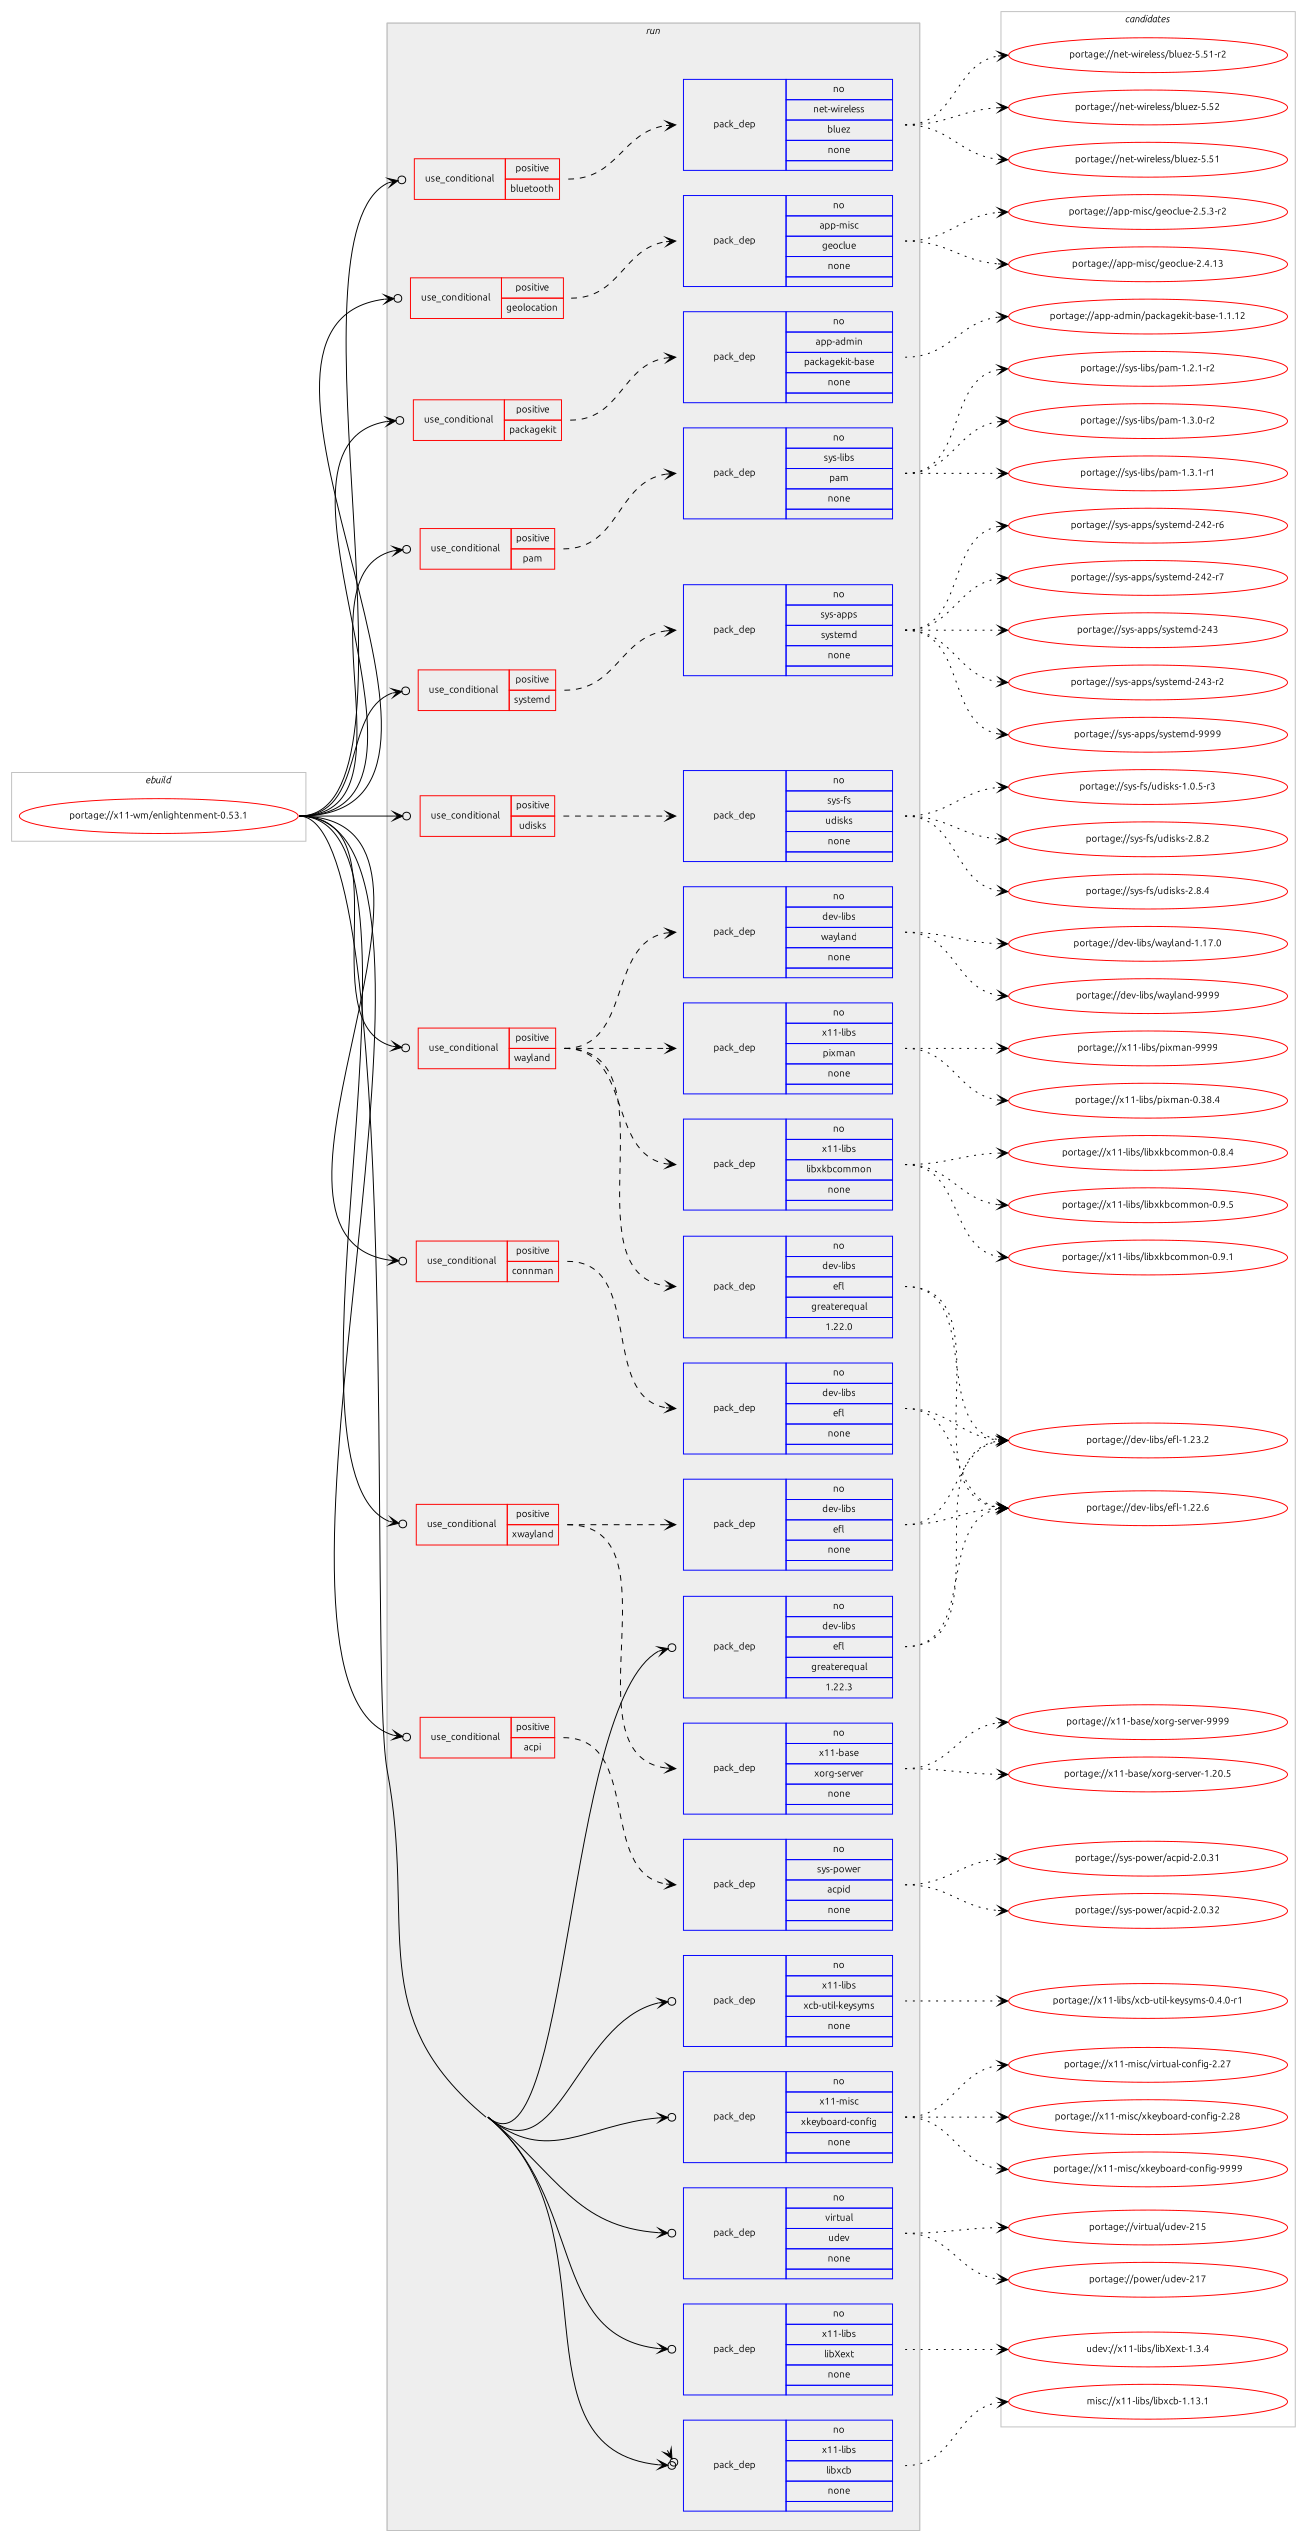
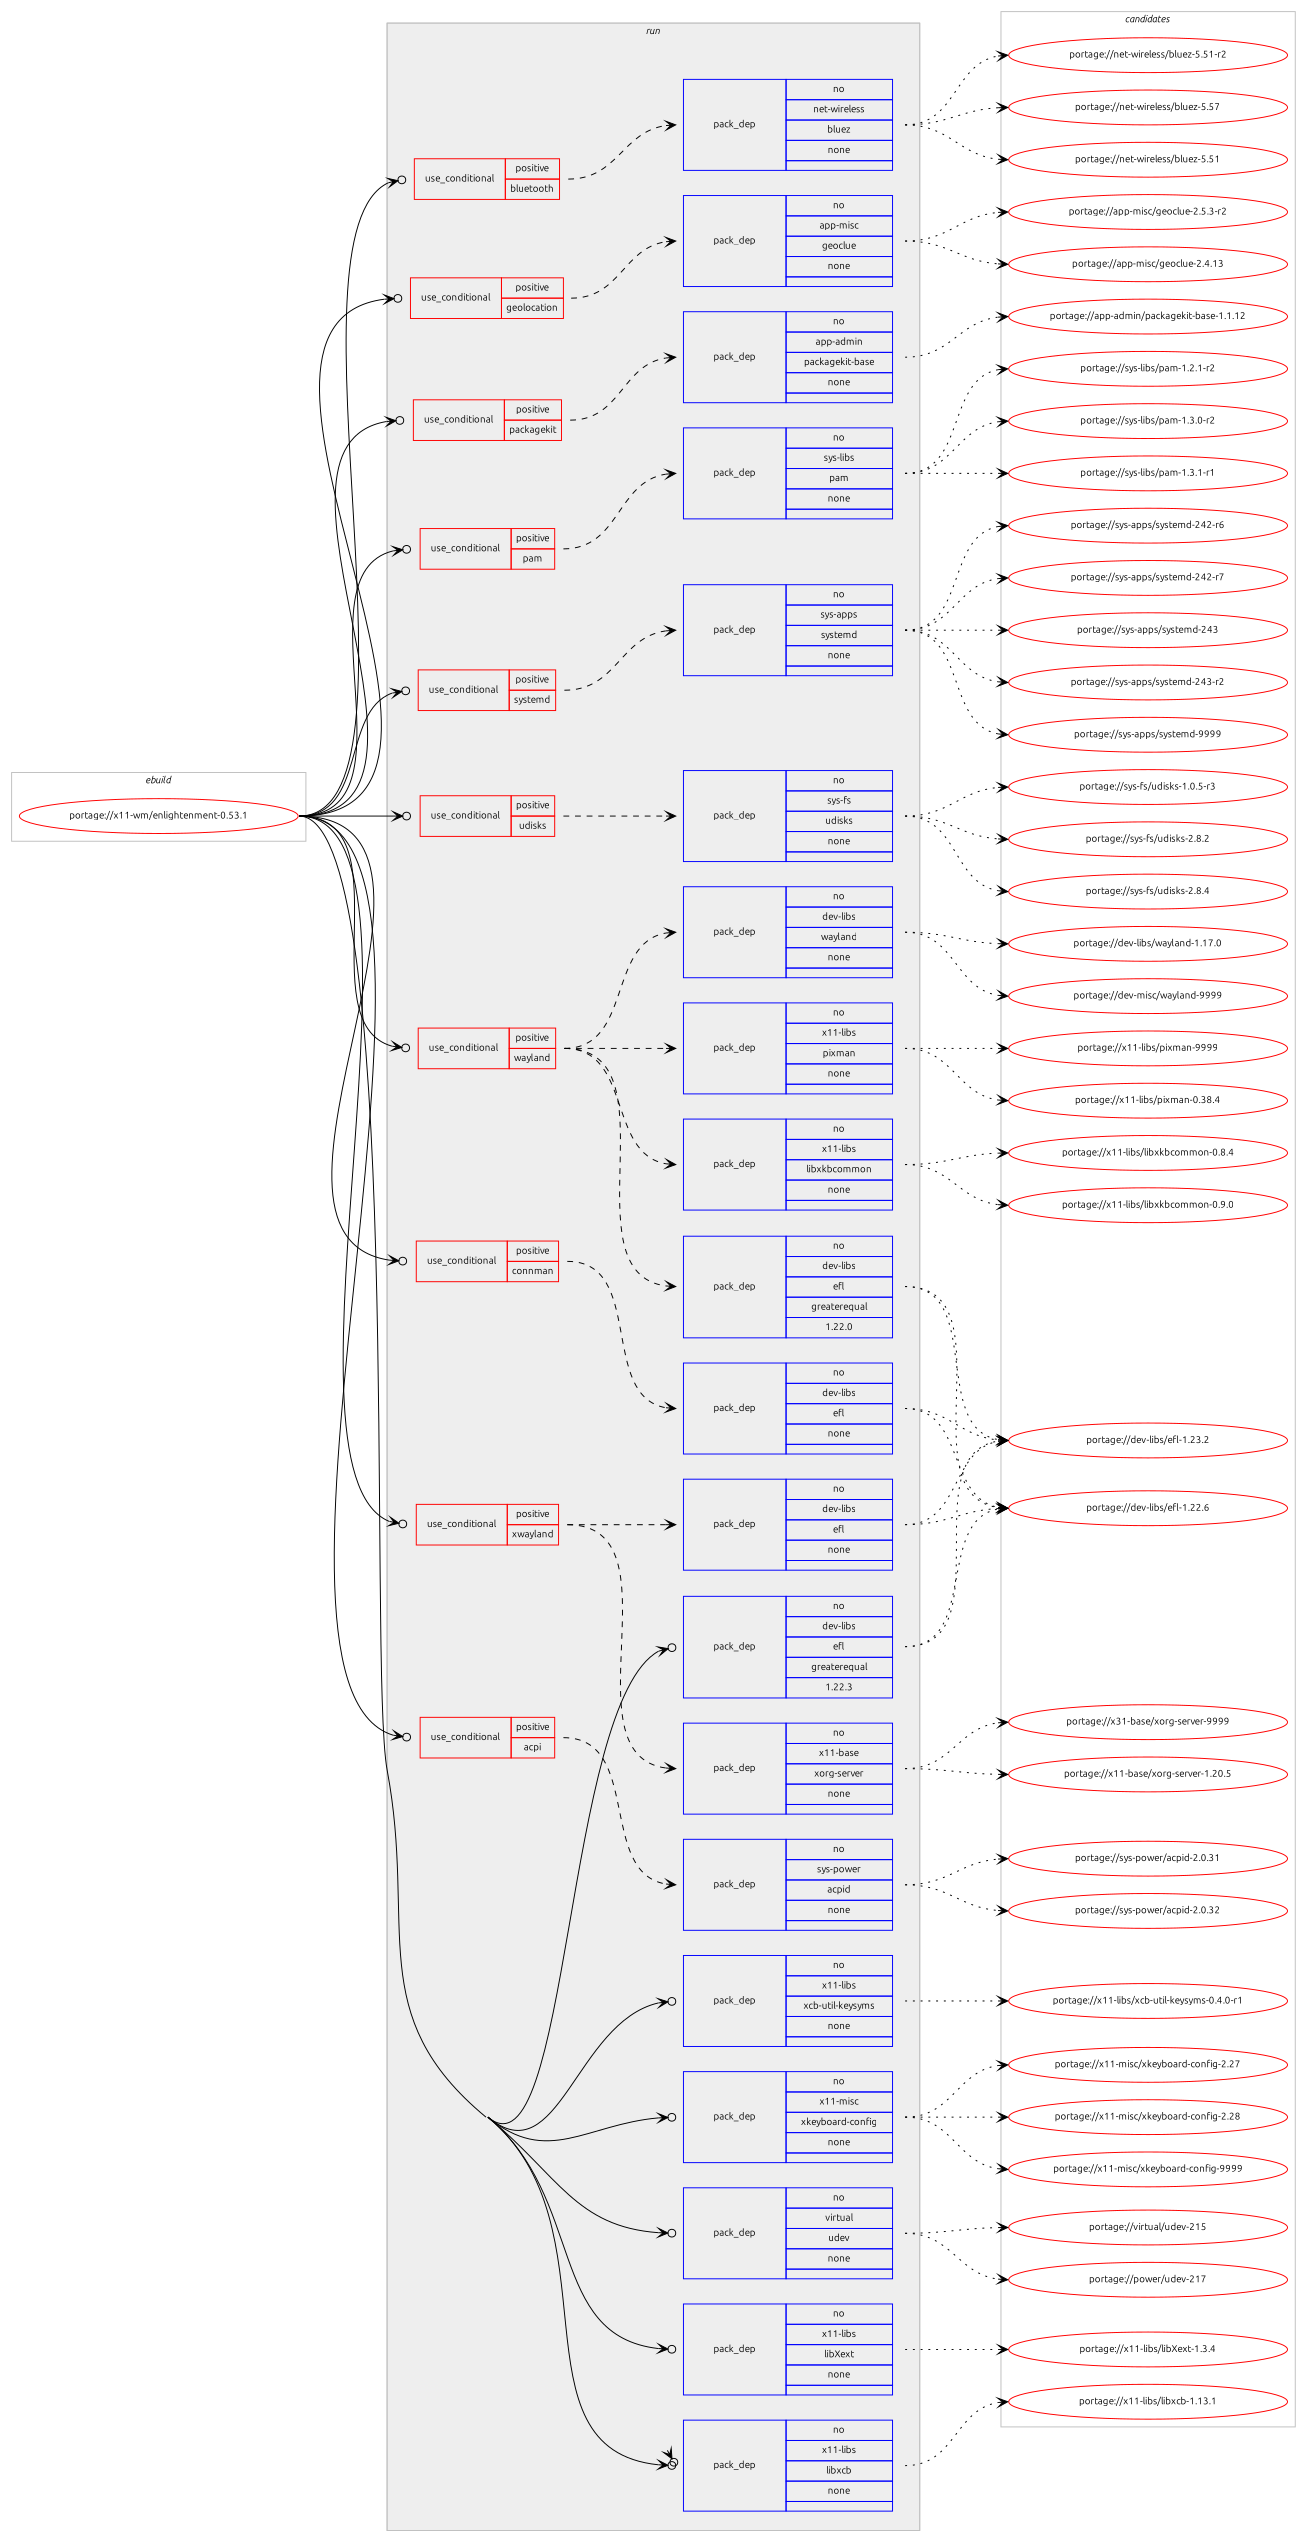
node "portage://net-wireless/bluez-5.52": label "portage://net-wireless/bluez-5.52" -> "portage://net-wireless/bluez-5.57"
node "portage://dev-libs/wayland-9999": label "portage://dev-libs/wayland-9999" -> "portage://dev-misc/wayland-9999"
node "portage://x11-libs/libxkbcommon-0.9.5": label "portage://x11-libs/libxkbcommon-0.9.5" -> "portage://x11-libs/libxkbcommon-0.9.0"
node "portage://x11-libs/libxkbcommon-0.9.1": removed
node "portage://x11-base/xorg-server-9999": label "portage://x11-base/xorg-server-9999" -> "portage://x31-base/xorg-server-9999"
node "portage://x11-misc/virtual-config-2.27": label "portage://x11-misc/virtual-config-2.27" -> "portage://x11-misc/xkeyboard-config-2.27"
node "udev://x11-libs/libXext-1.3.4": label "udev://x11-libs/libXext-1.3.4" -> "portage://x11-libs/libXext-1.3.4"
node "misc://x11-libs/libxcb-1.13.1": label "misc://x11-libs/libxcb-1.13.1" -> "portage://x11-libs/libxcb-1.13.1"
